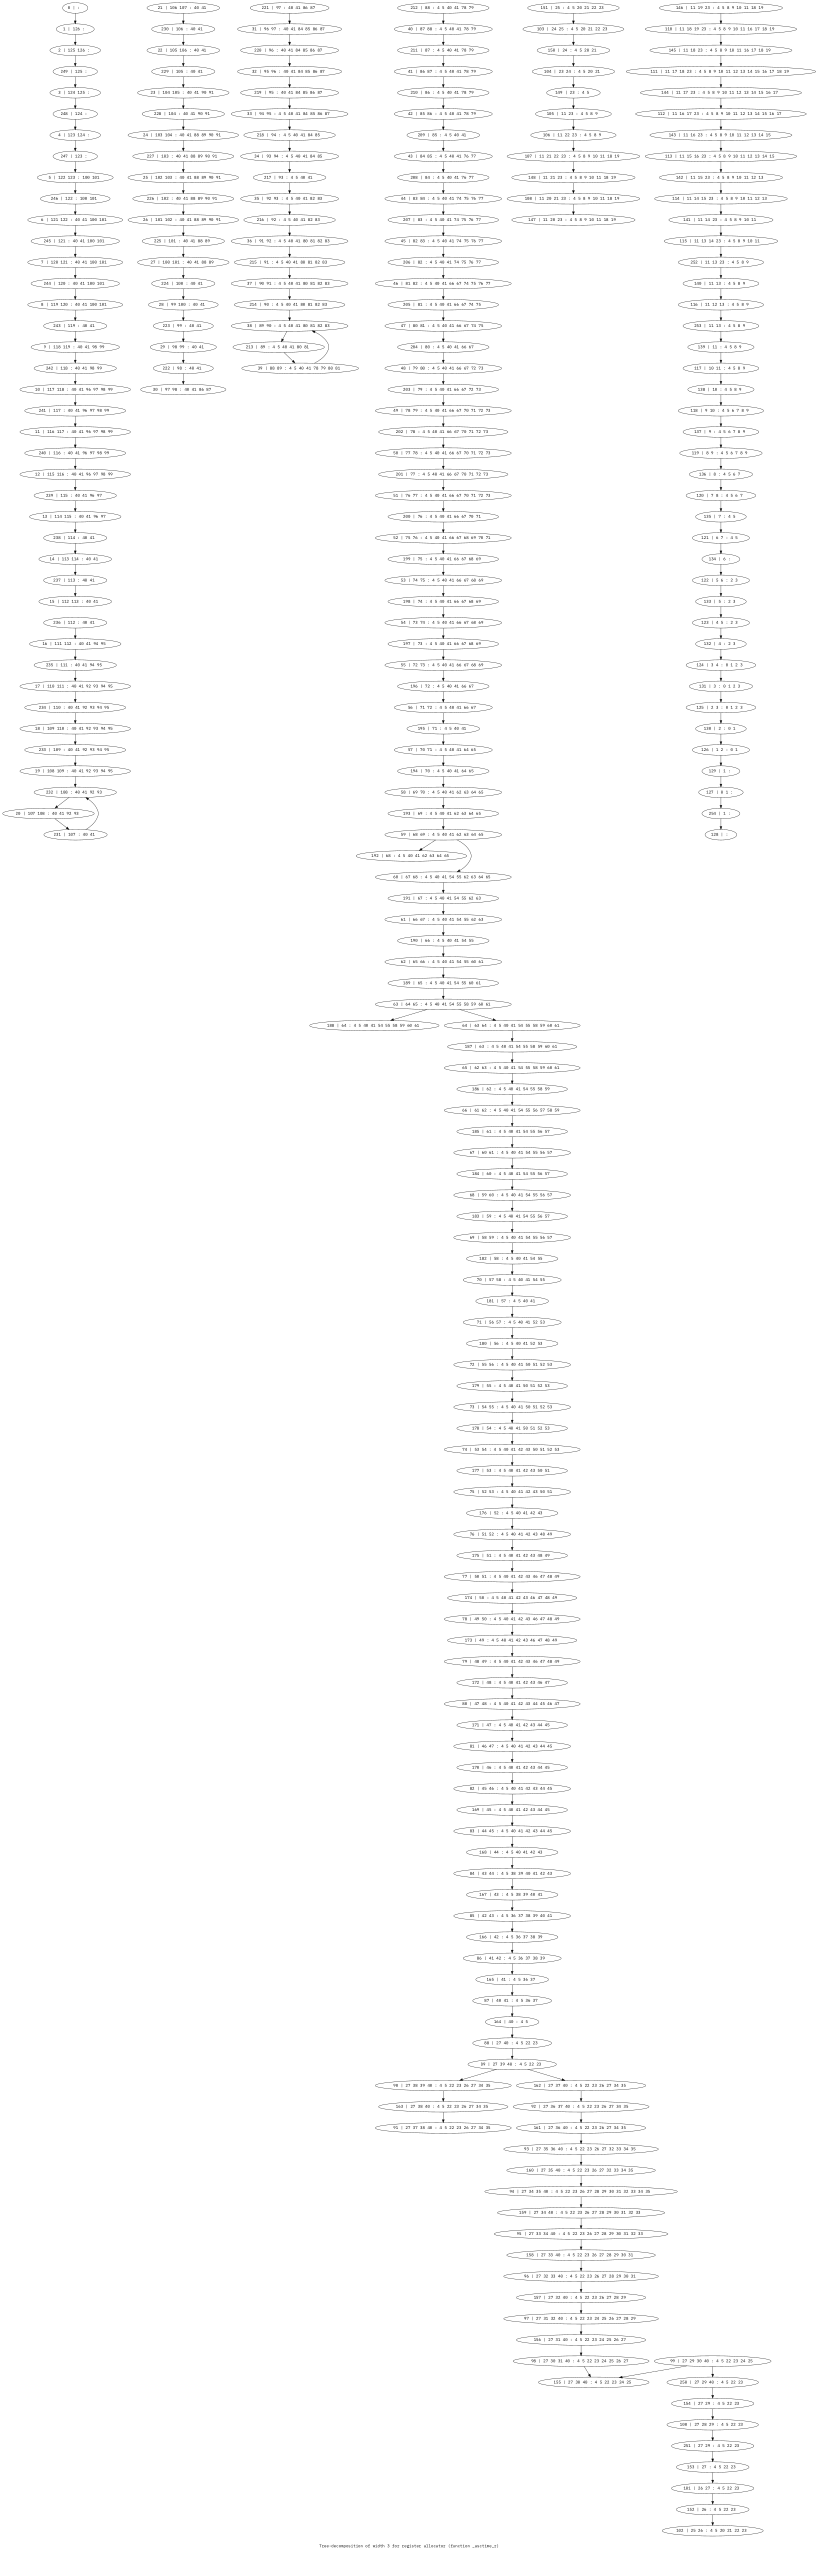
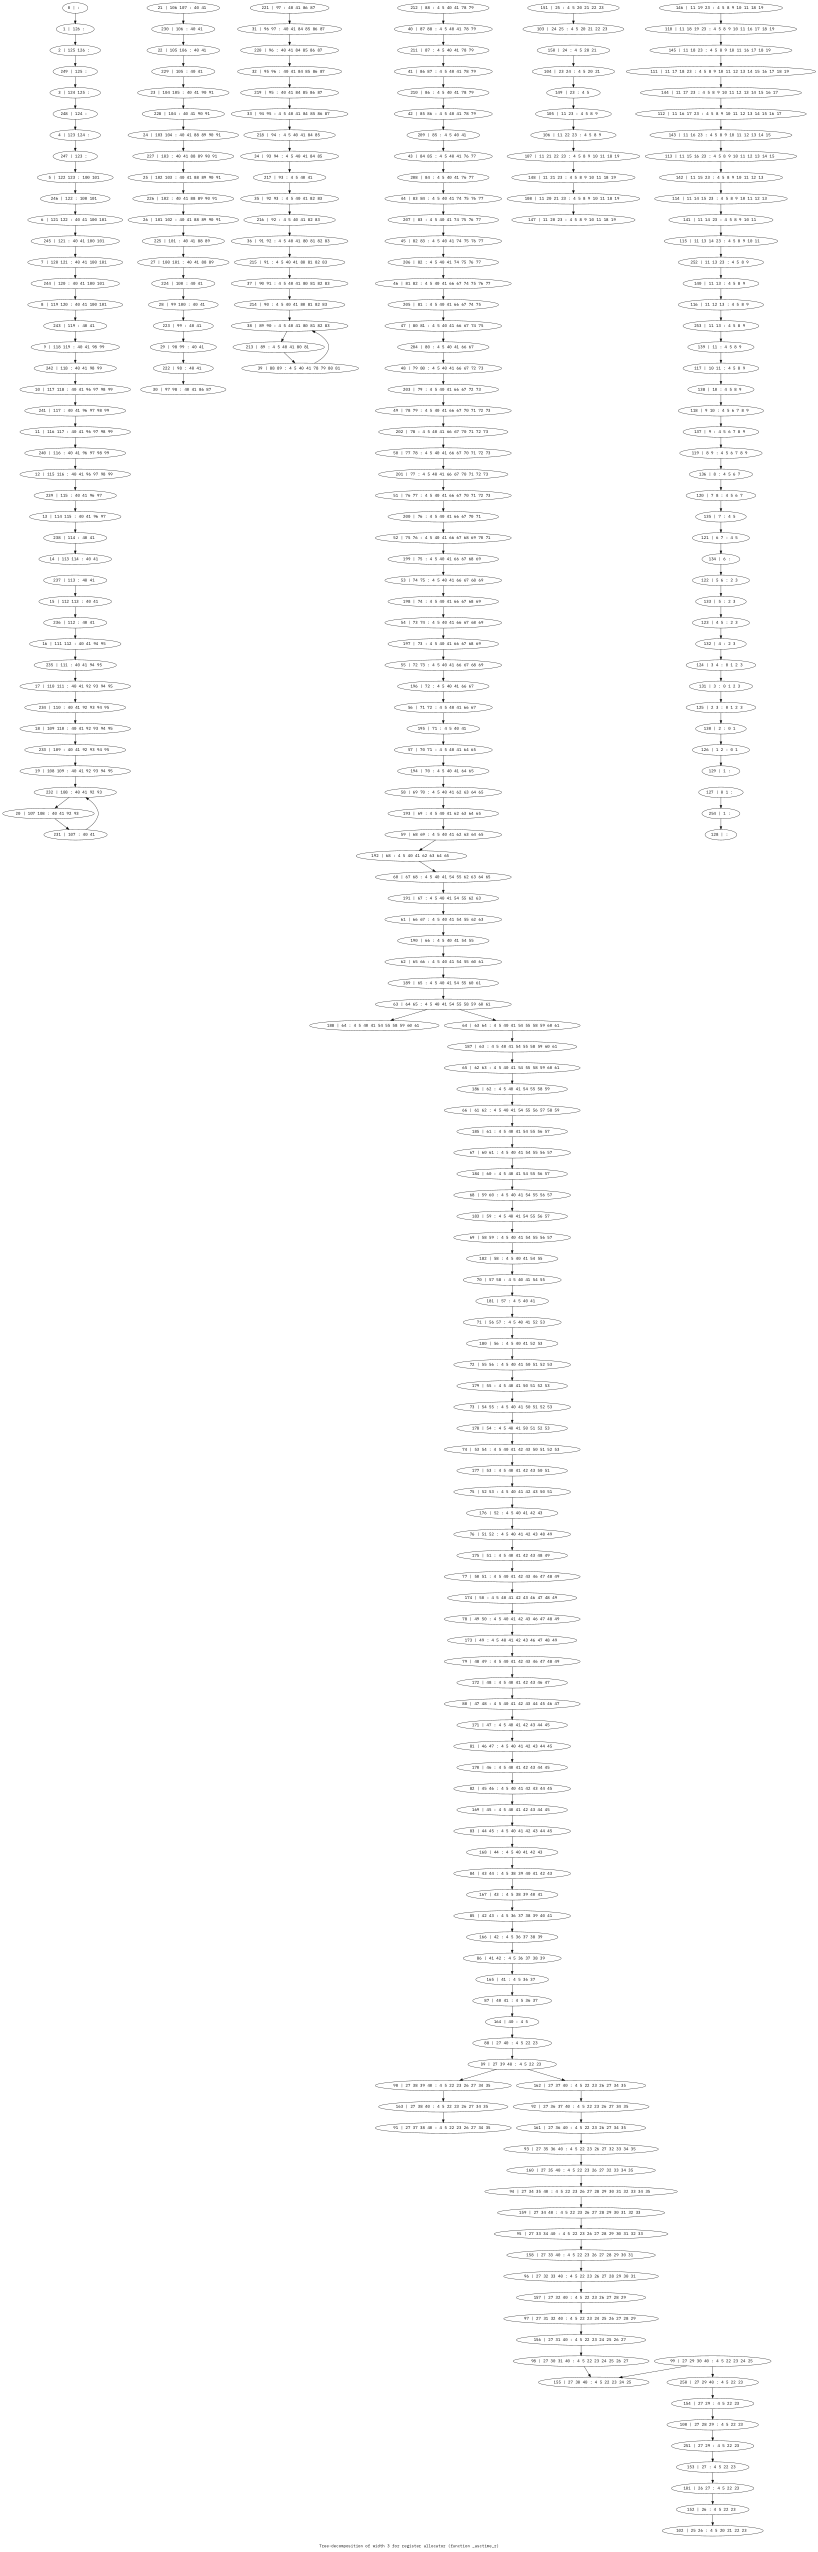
edge "103 | 24 25 : 4 5 20 21 22 23" -> "150 | 24 : 4 5 20 21": removed
edge "14 | 113 114 : 40 41" -> "237 | 113 : 40 41": removed
edge "15 | 112 113 : 40 41" -> "236 | 112 : 40 41": added
edge "129 | 1 :" -> "127 | 0 1 :": removed
edge "59 | 68 69 : 4 5 40 41 62 63 64 65" -> "60 | 67 68 : 4 5 40 41 54 55 62 63 64 65": now "192 | 68 : 4 5 40 41 62 63 64 65" -> "60 | 67 68 : 4 5 40 41 54 55 62 63 64 65"
